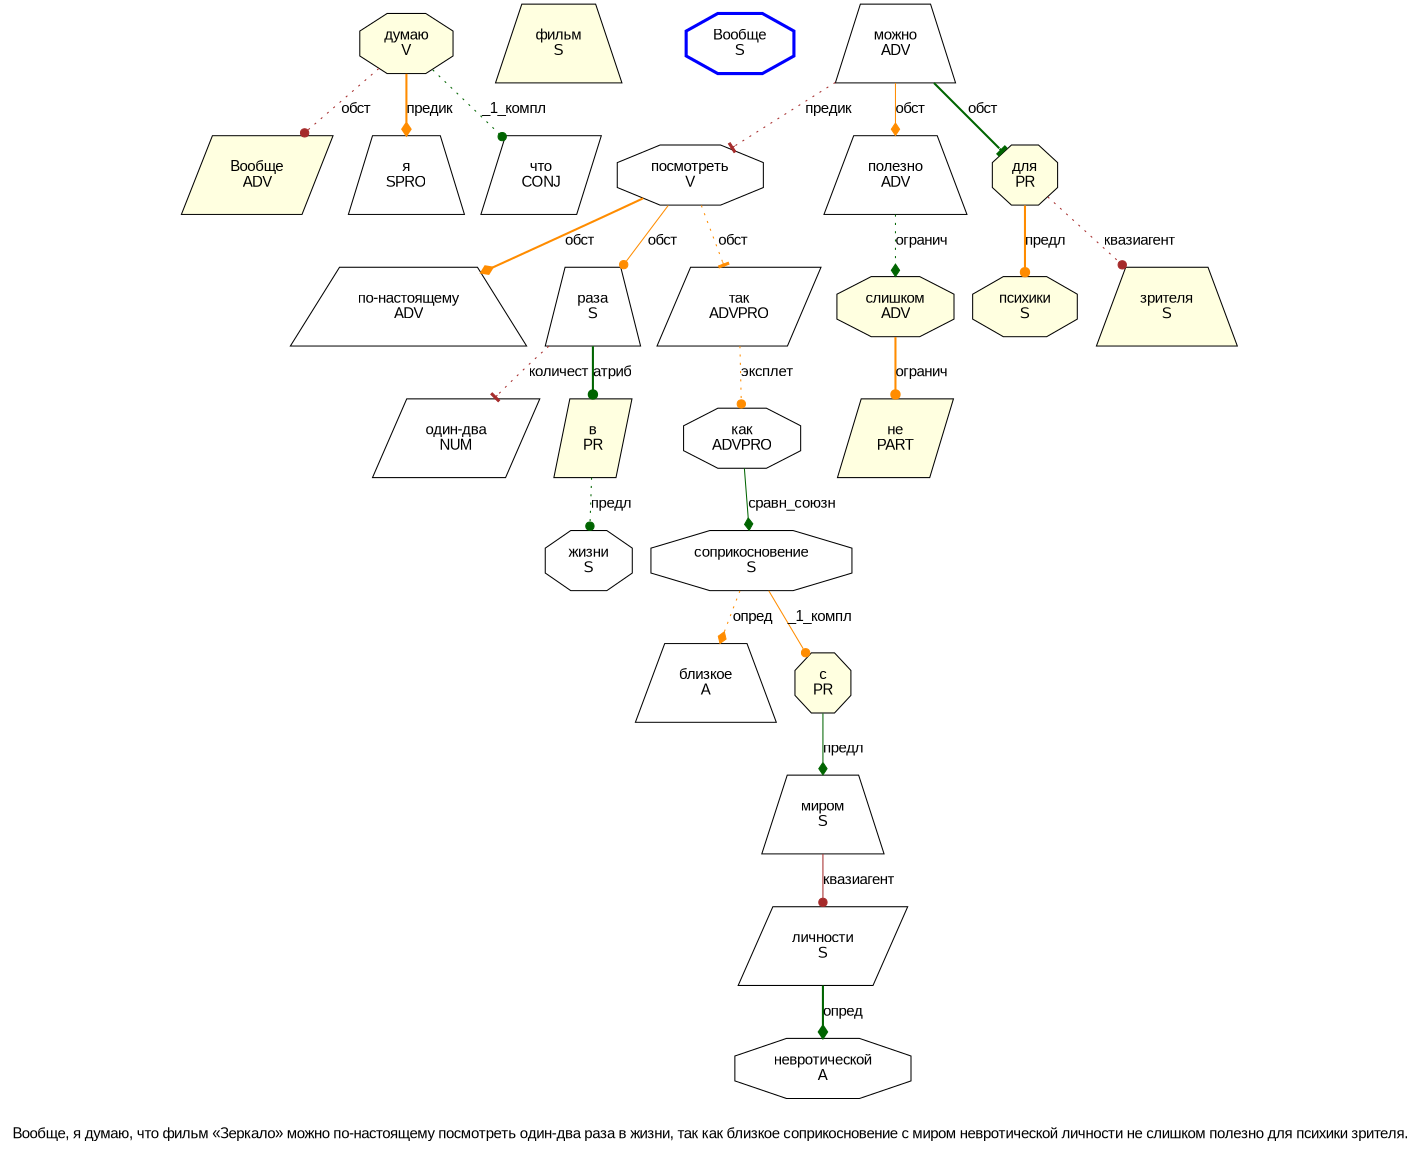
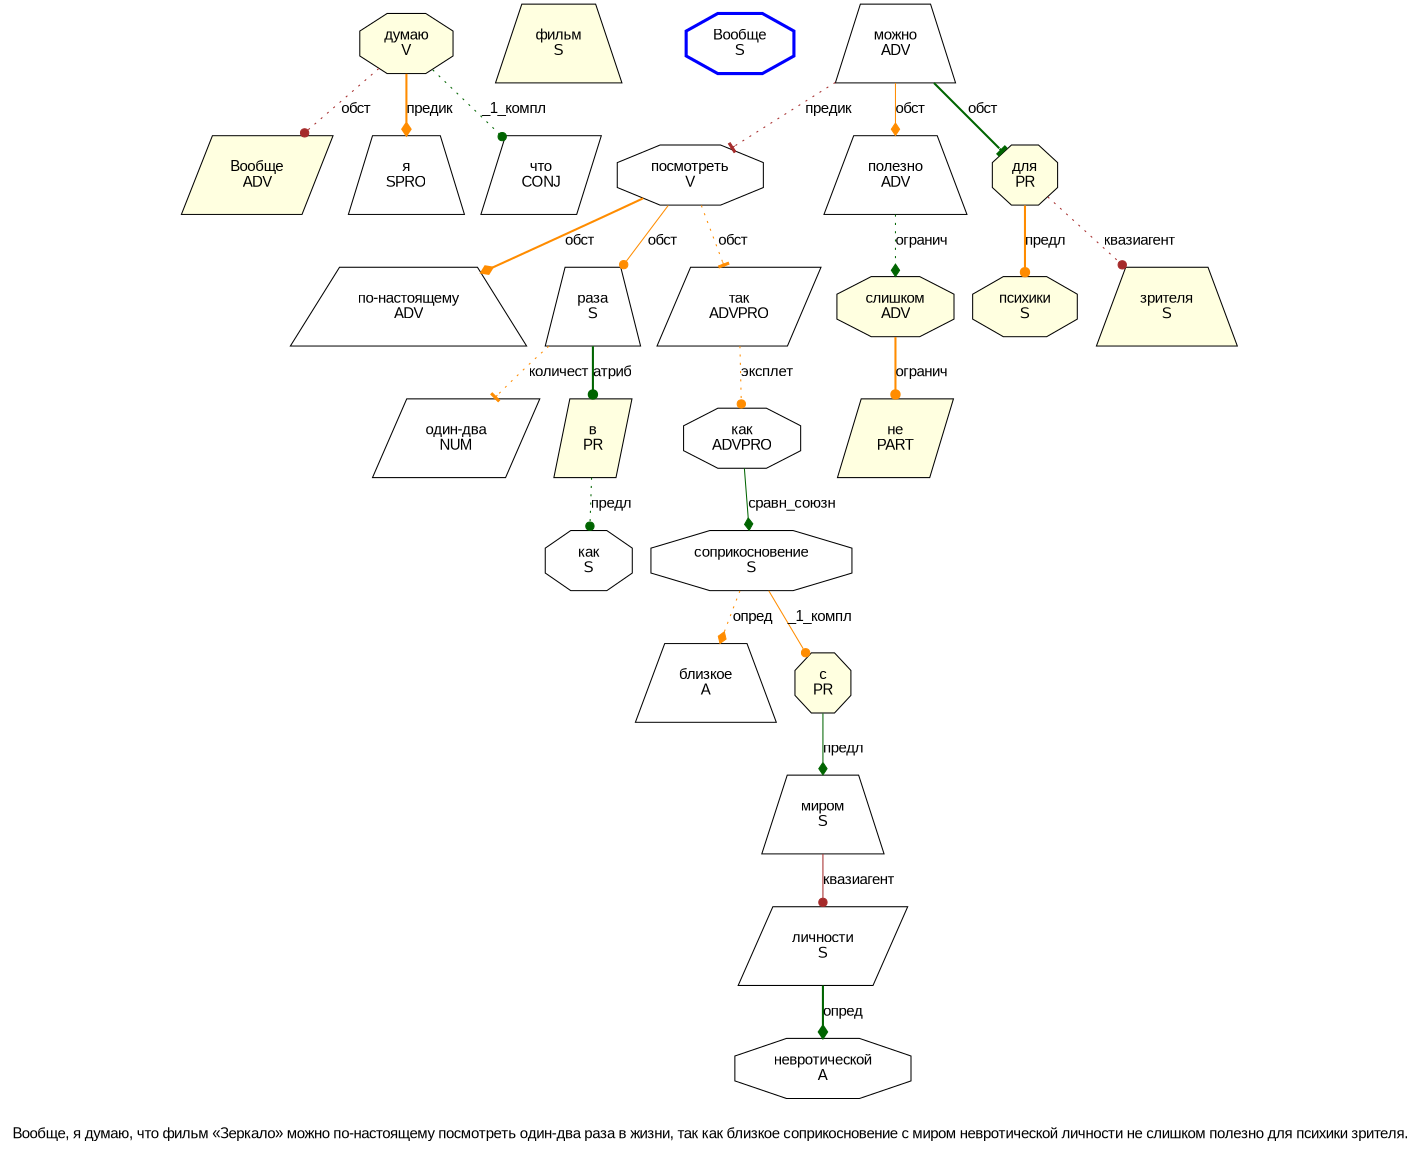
edge "раза S" -> "один-два NUM": color brown -> darkorange
node "жизни S": label "жизни S" -> "как S"
